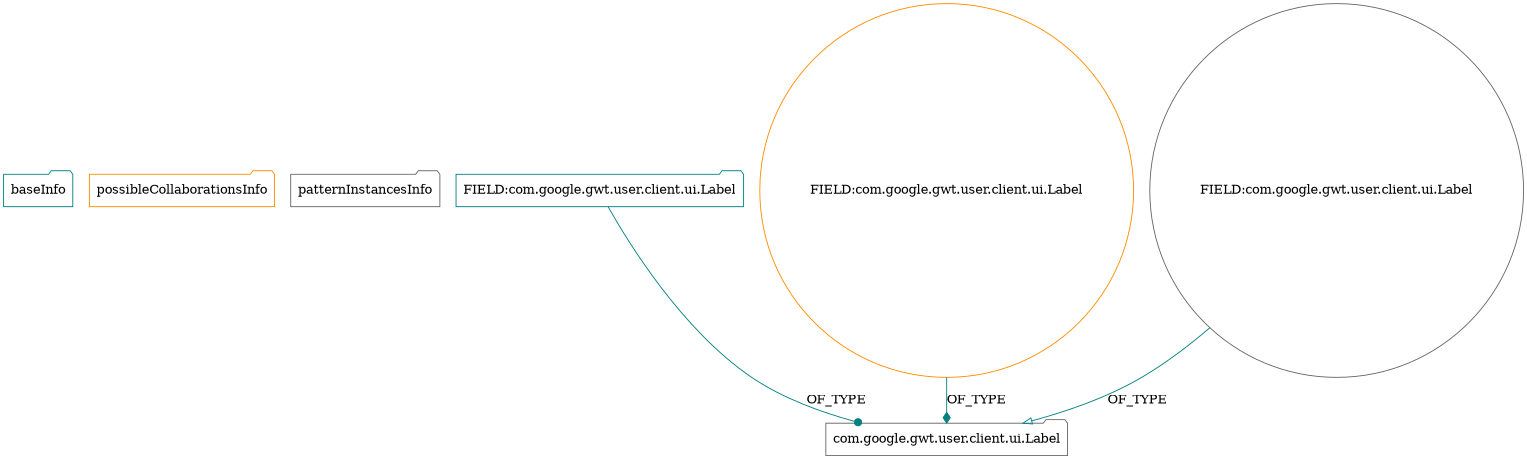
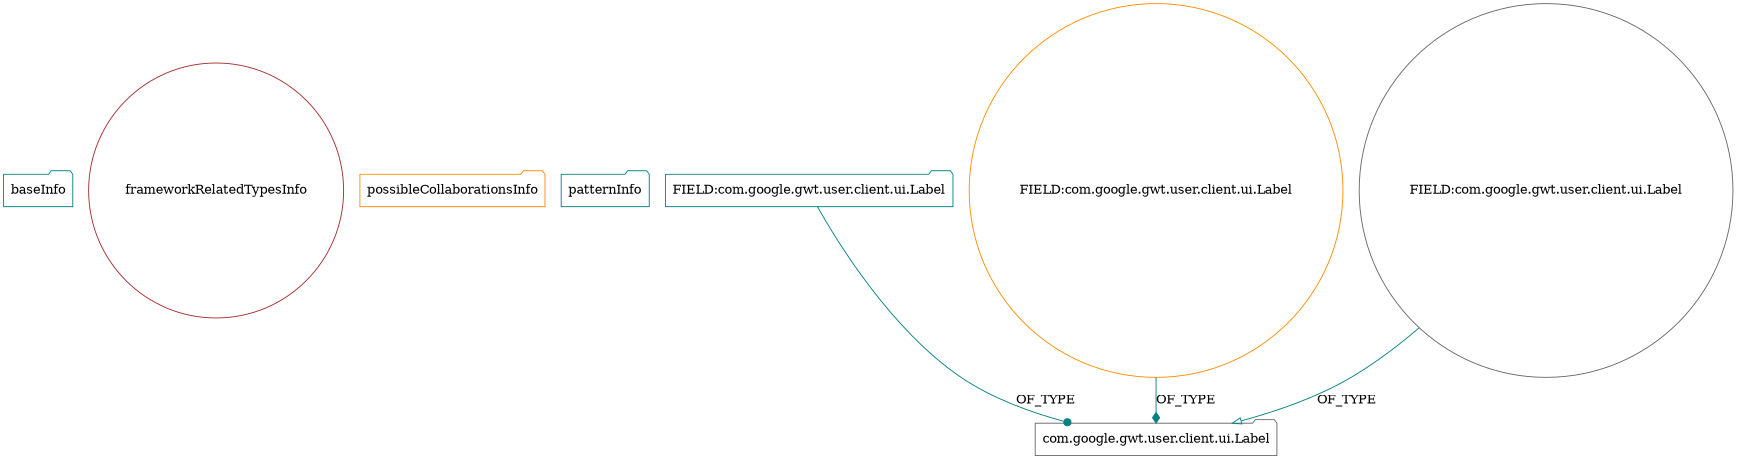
node "frameworkRelatedTypesInfo": added
node "patternInstancesInfo": removed
node "patternInfo": added
